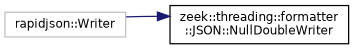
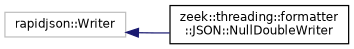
edge "rapidjson::Writer" -> "zeek::threading::formatter ::JSON::NullDoubleWriter": reversed
